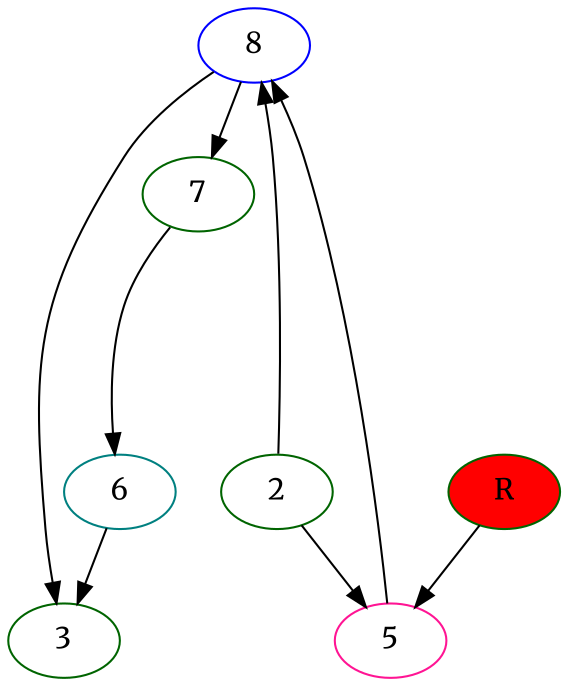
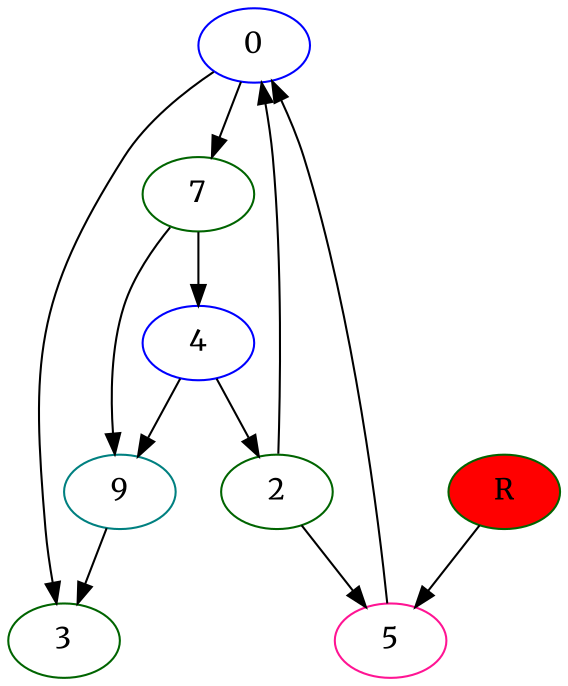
node "8": label "8" -> "0"
node "4": added
node "6": label "6" -> "9"
